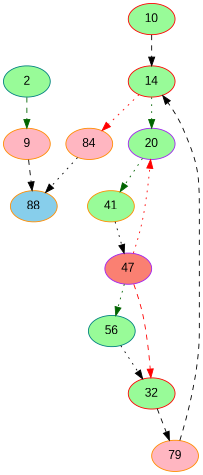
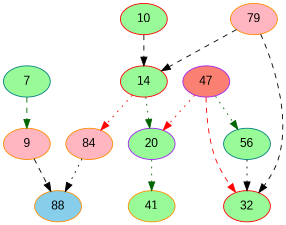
node "2": label "2" -> "7"
edge "41" -> "47": removed
edge "32" -> "79": reversed
